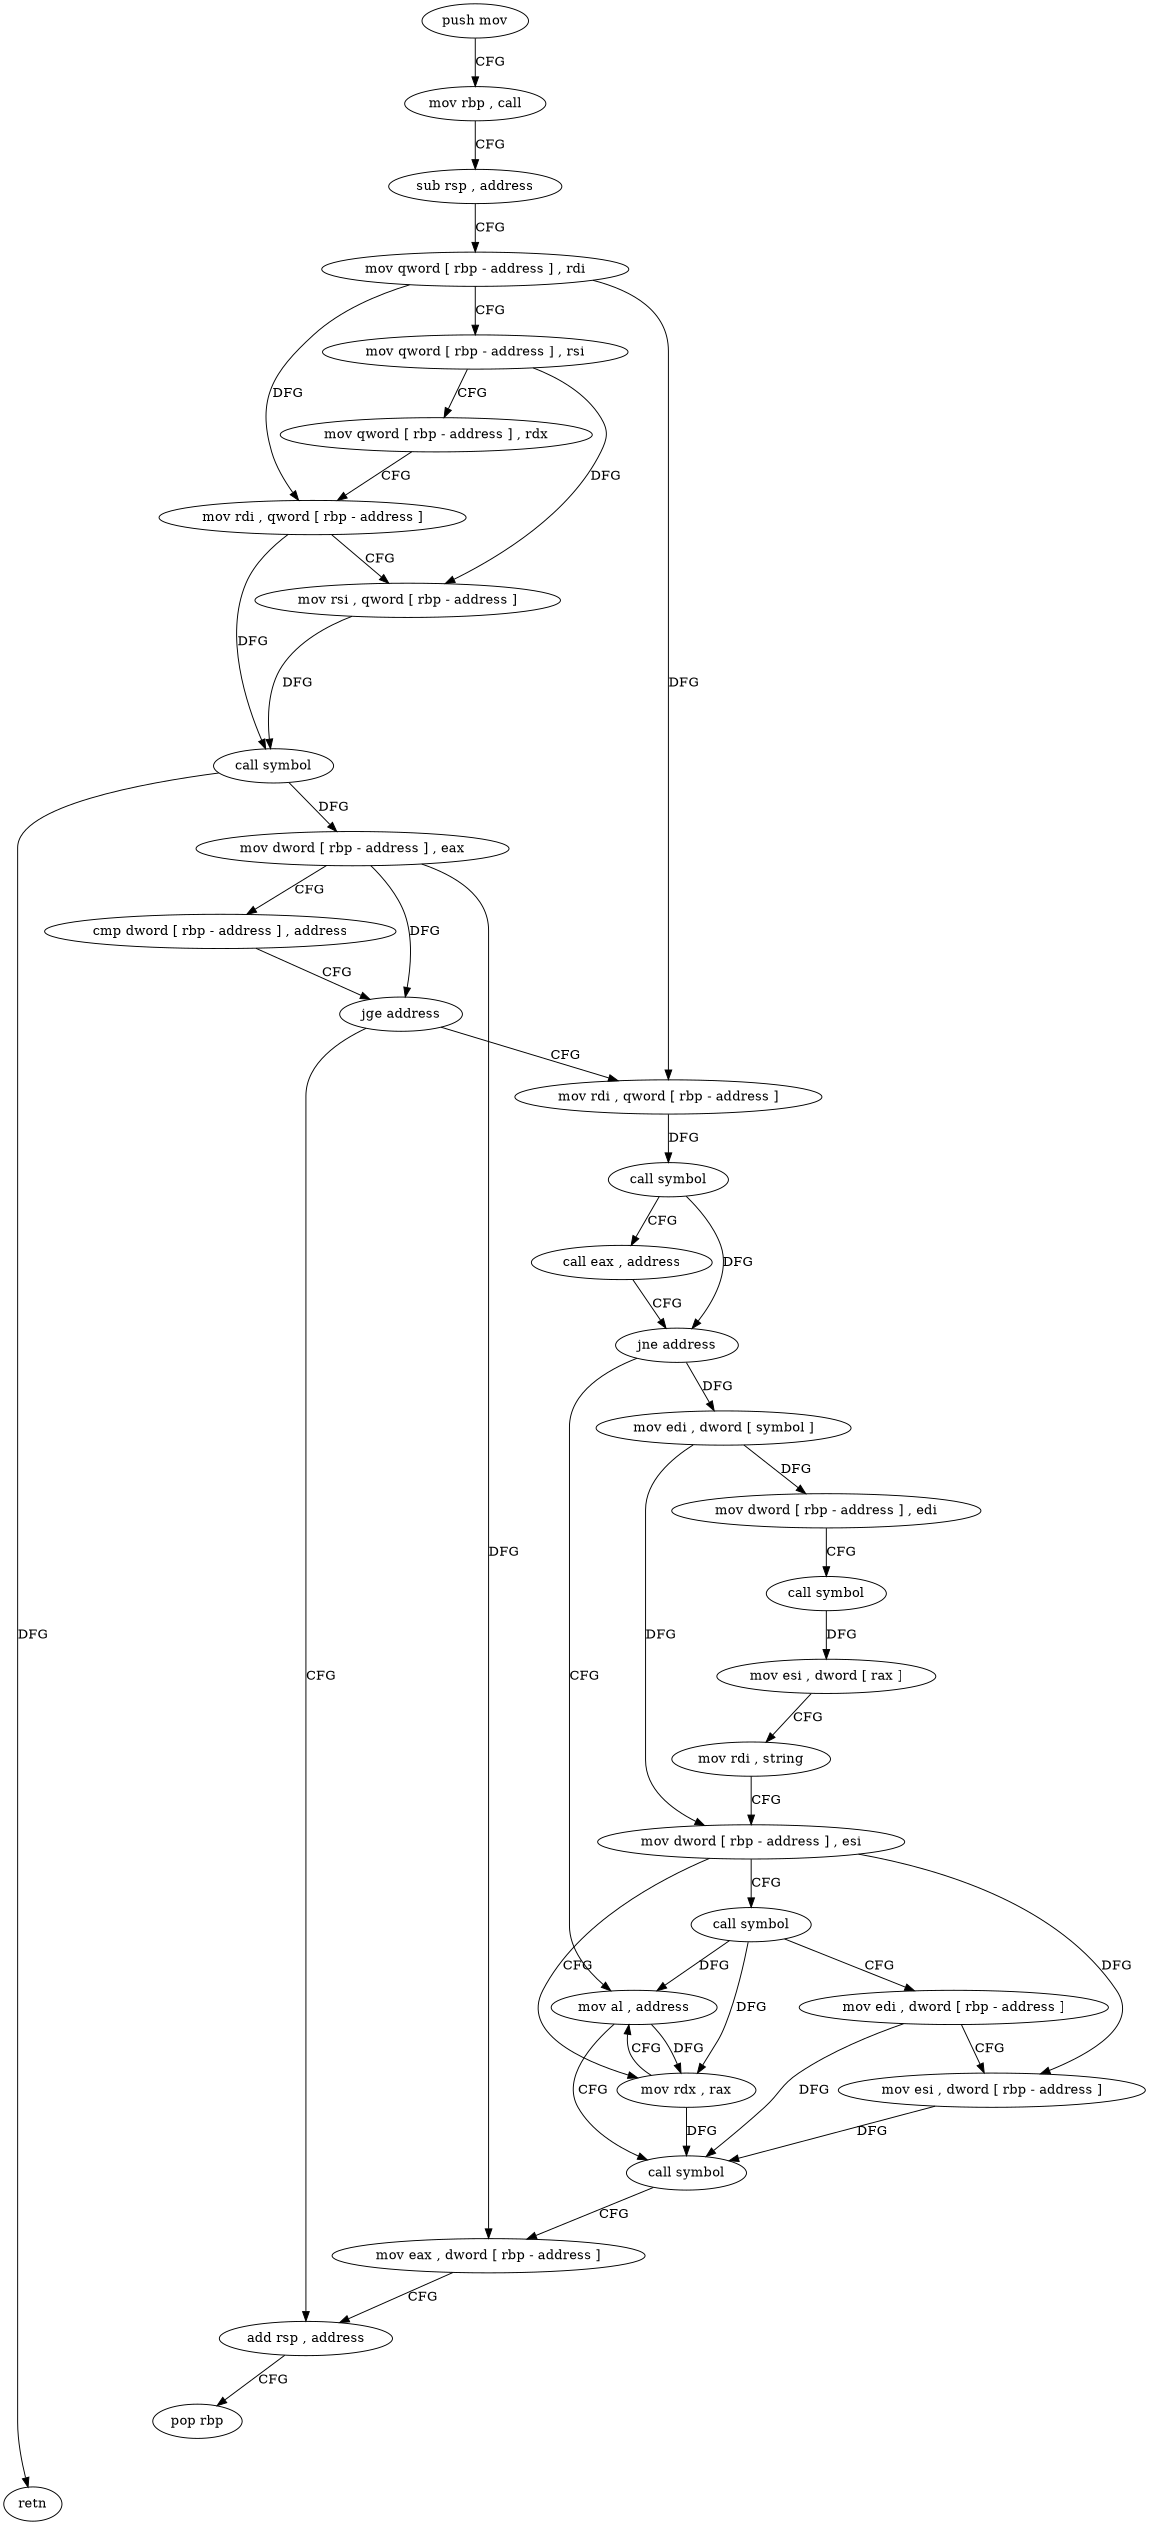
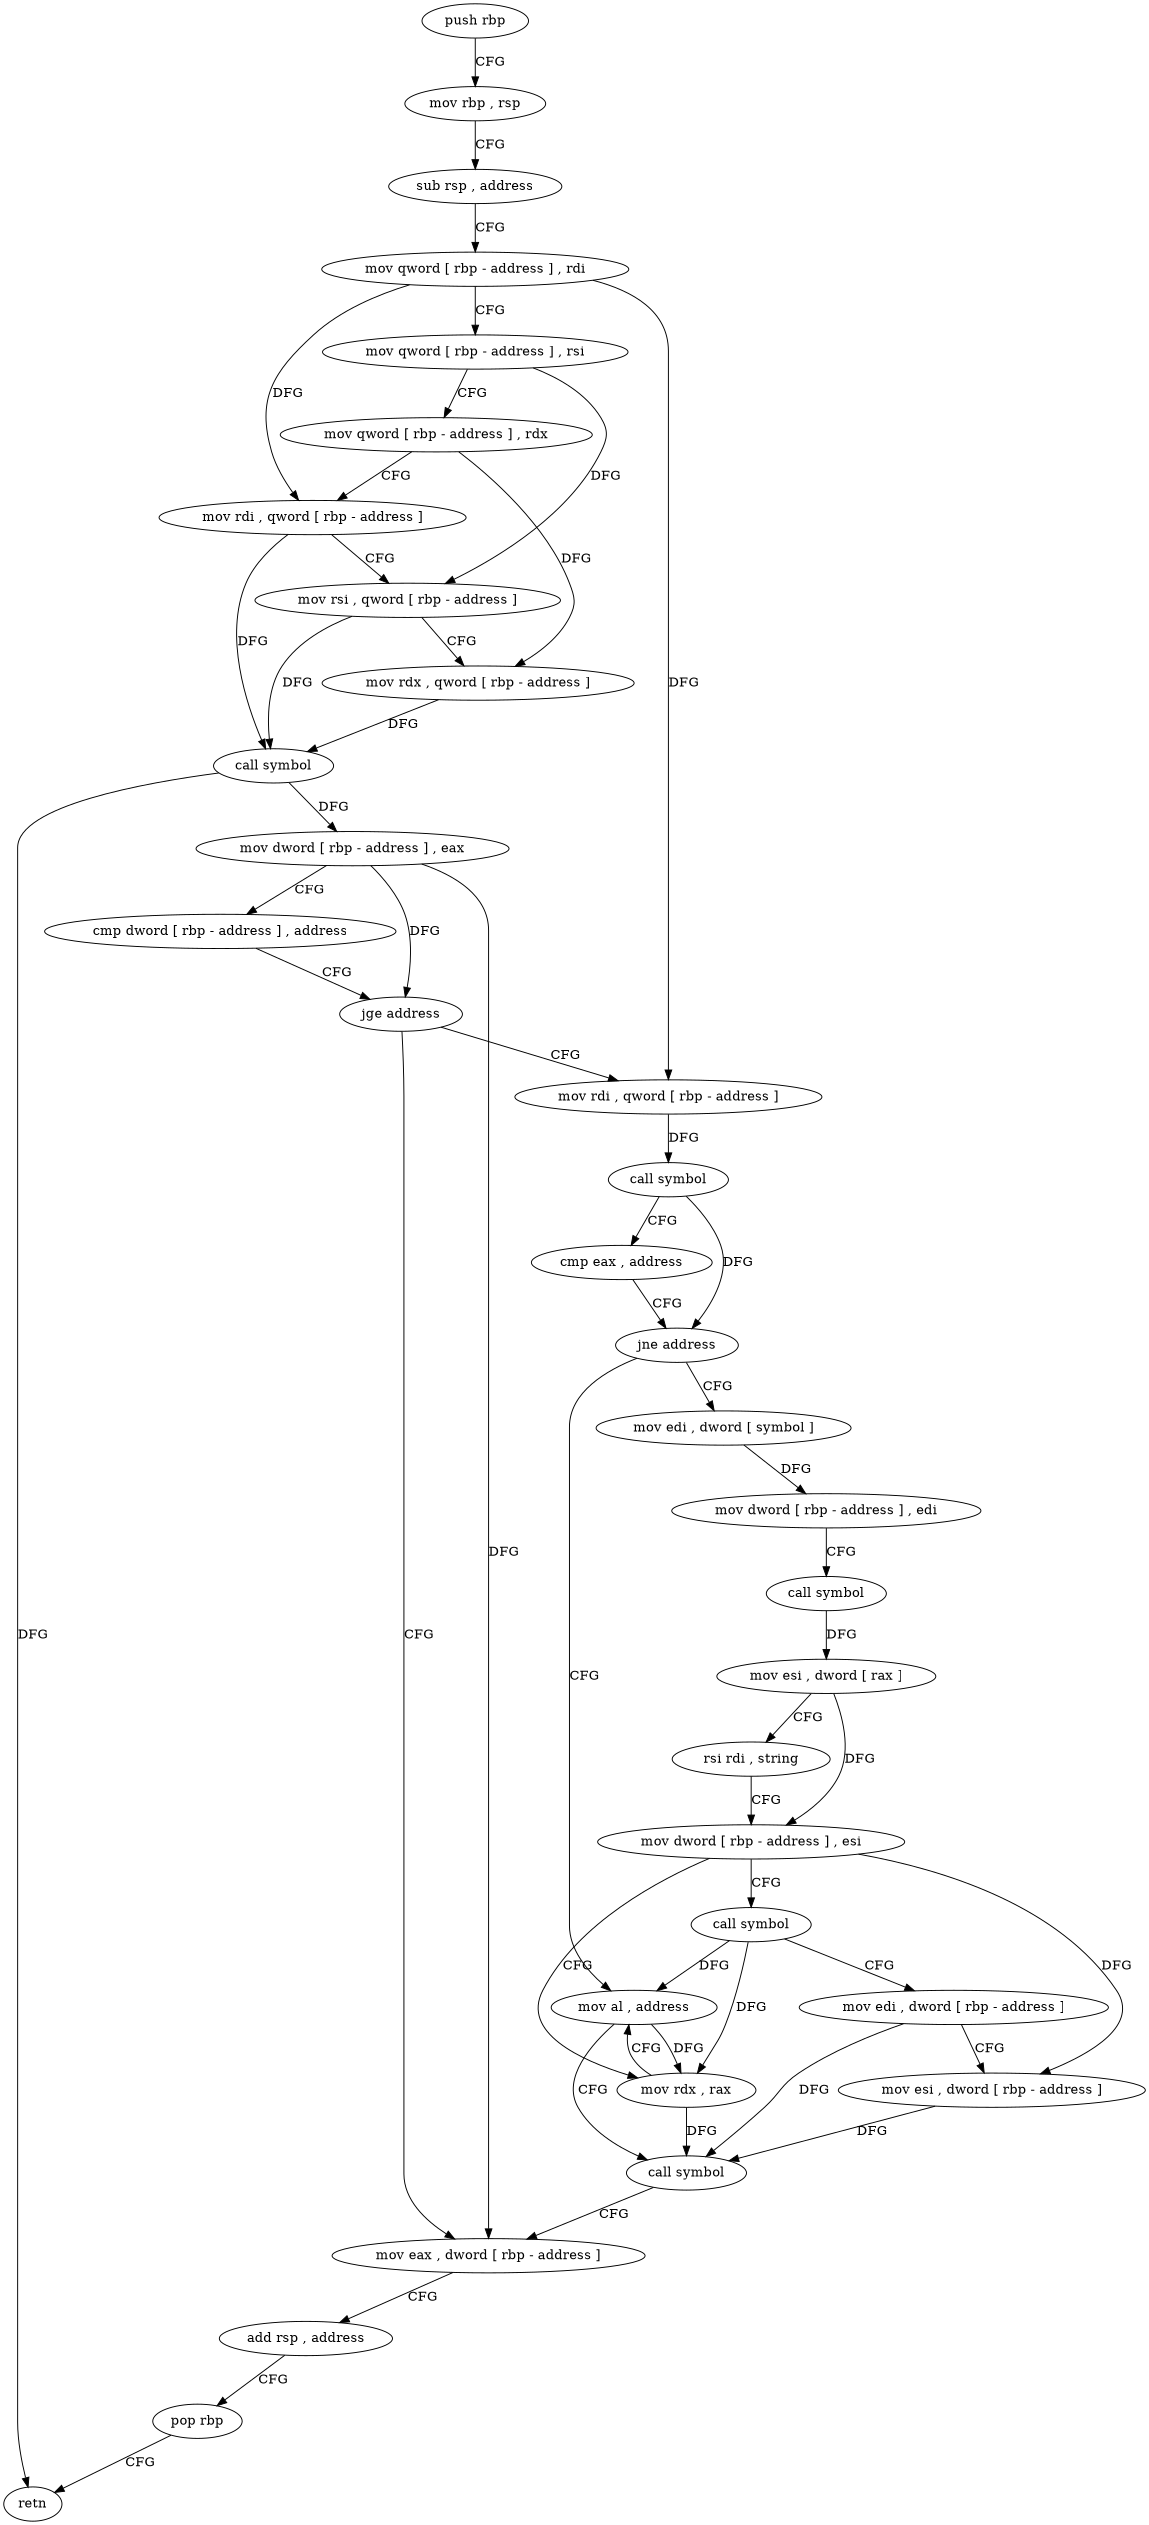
node "push mov": label "push mov" -> "push rbp"
node "mov rbp , call": label "mov rbp , call" -> "mov rbp , rsp"
node "mov rdx , qword [ rbp - address ]": added
node "call eax , address": label "call eax , address" -> "cmp eax , address"
edge "jne address" -> "mov edi , dword [ symbol ]": label "DFG" -> "CFG"
edge "mov edi , dword [ symbol ]" -> "mov dword [ rbp - address ] , esi": now "mov esi , dword [ rax ]" -> "mov dword [ rbp - address ] , esi"
edge "jge address" -> "add rsp , address": now "jge address" -> "mov eax , dword [ rbp - address ]"
node "mov rdi , string": label "mov rdi , string" -> "rsi rdi , string"
edge "pop rbp" -> "retn": added, label "CFG"
